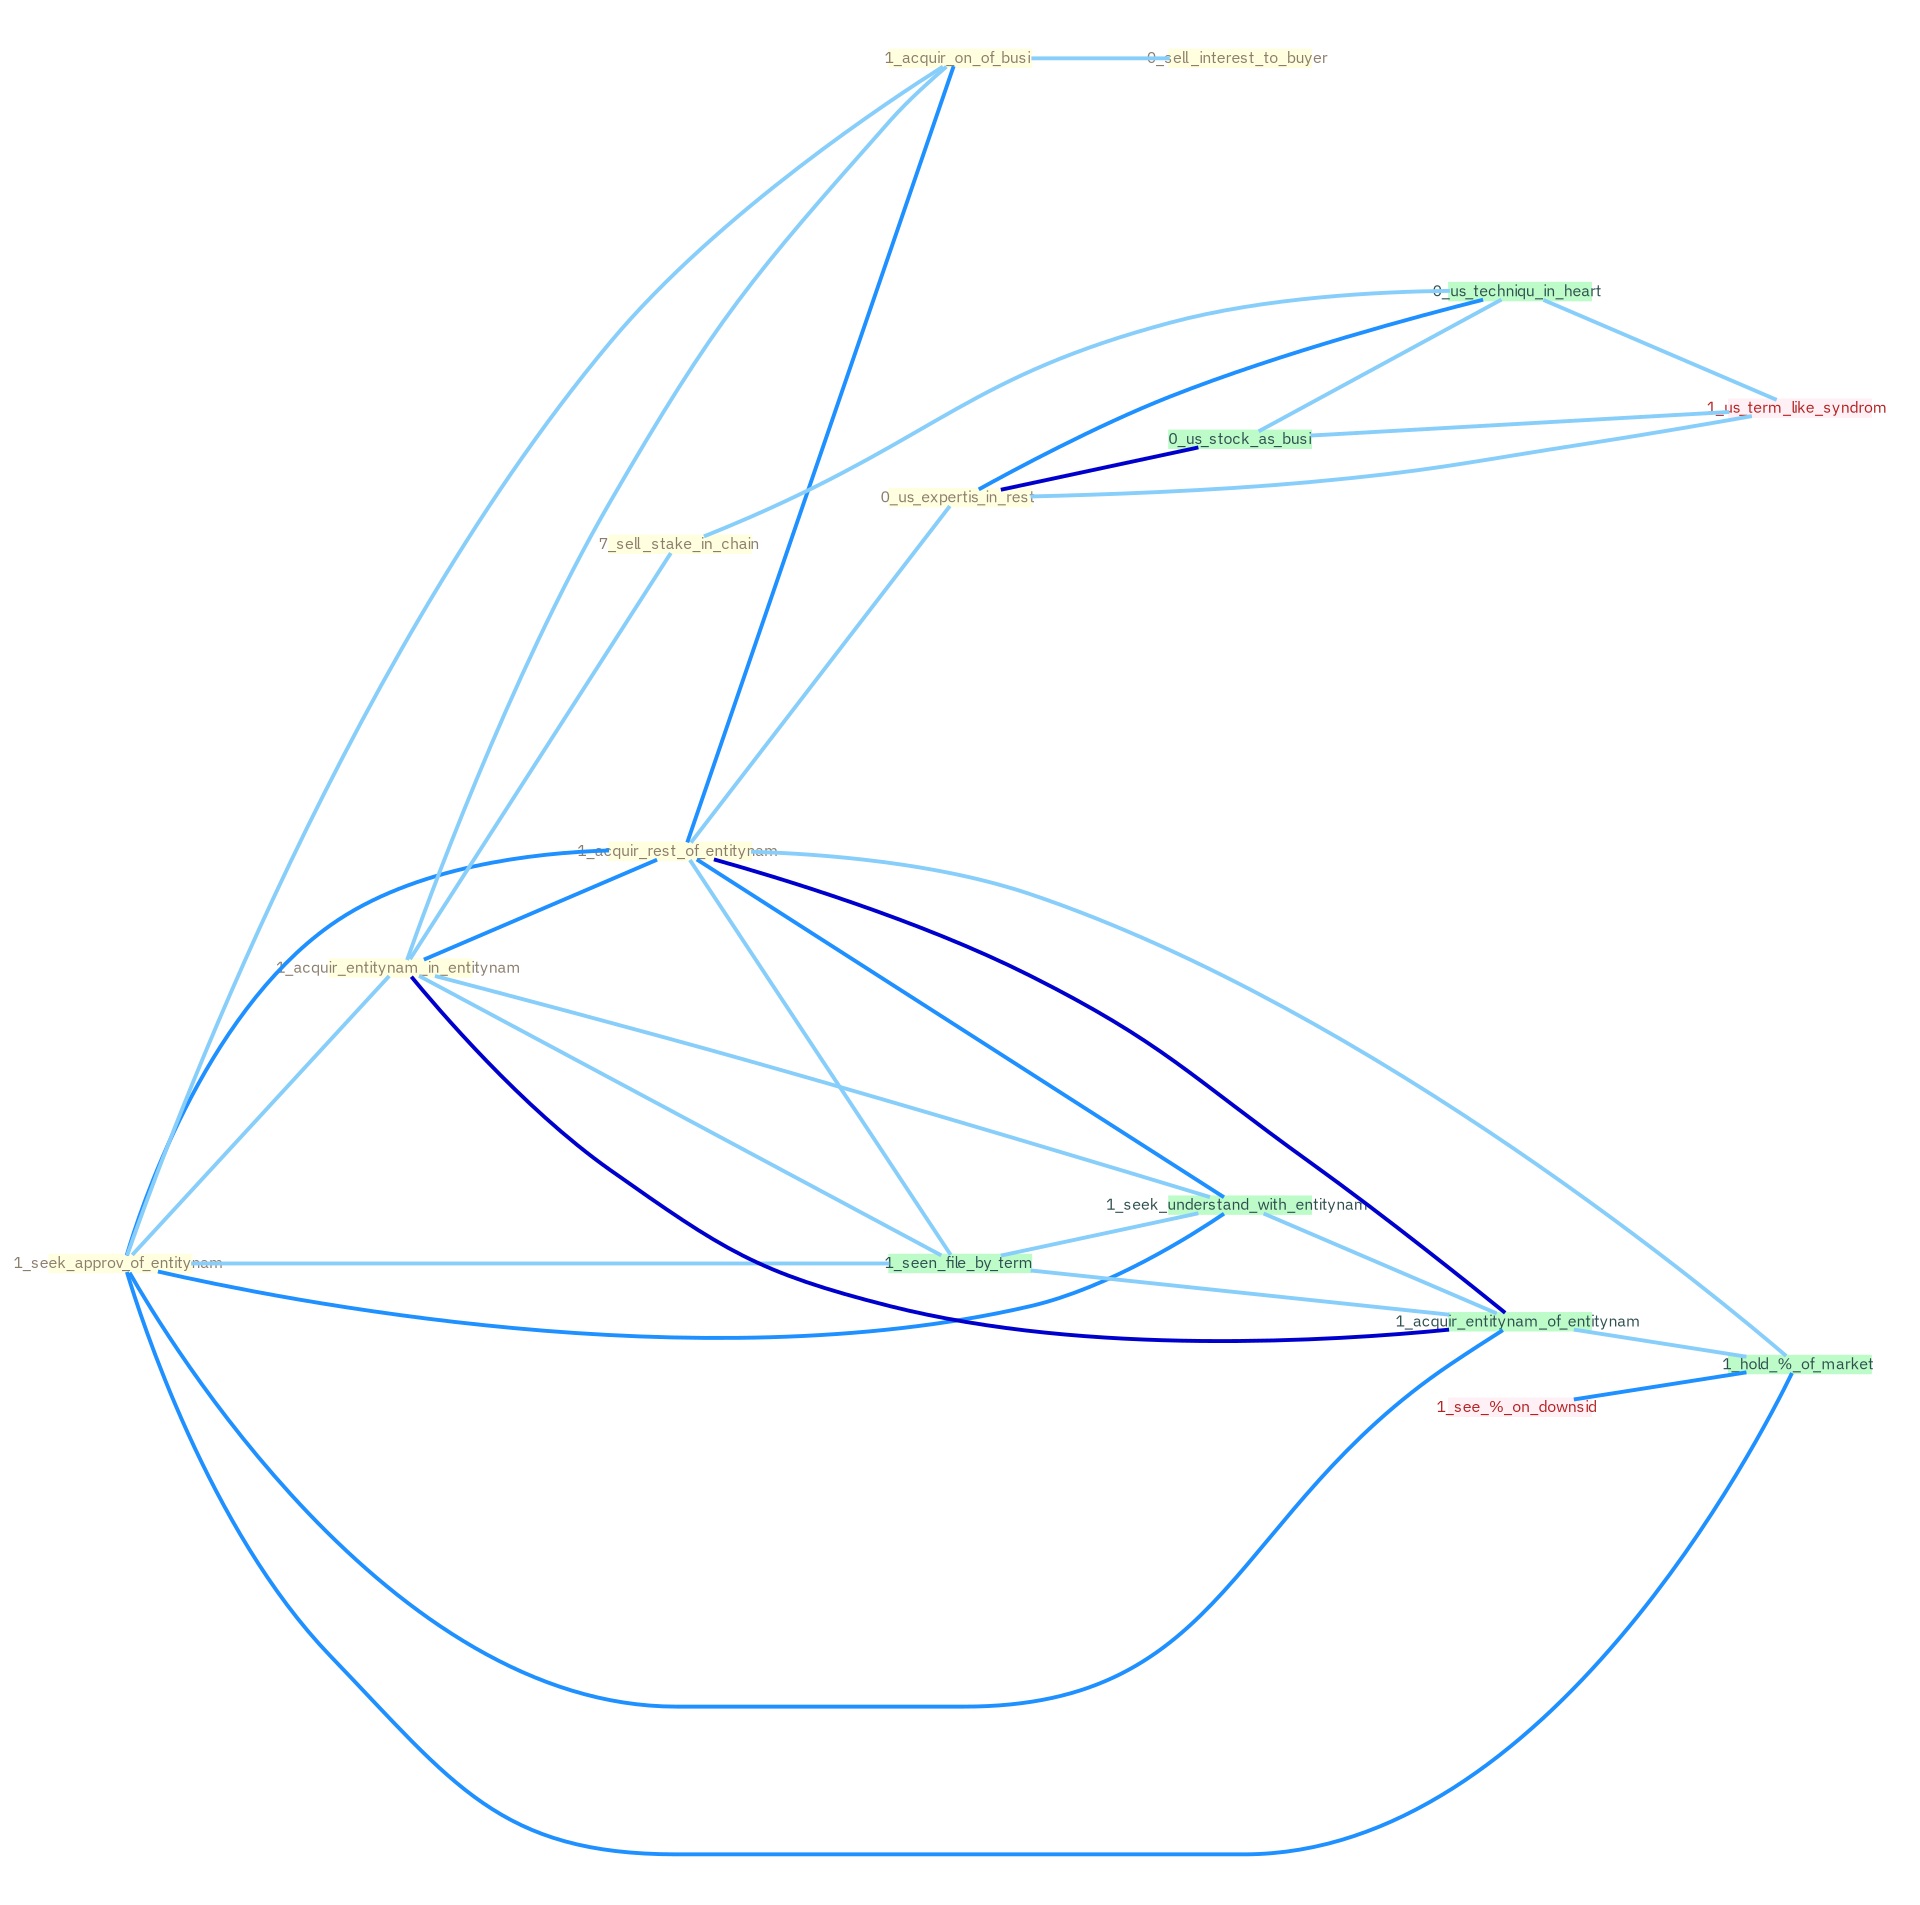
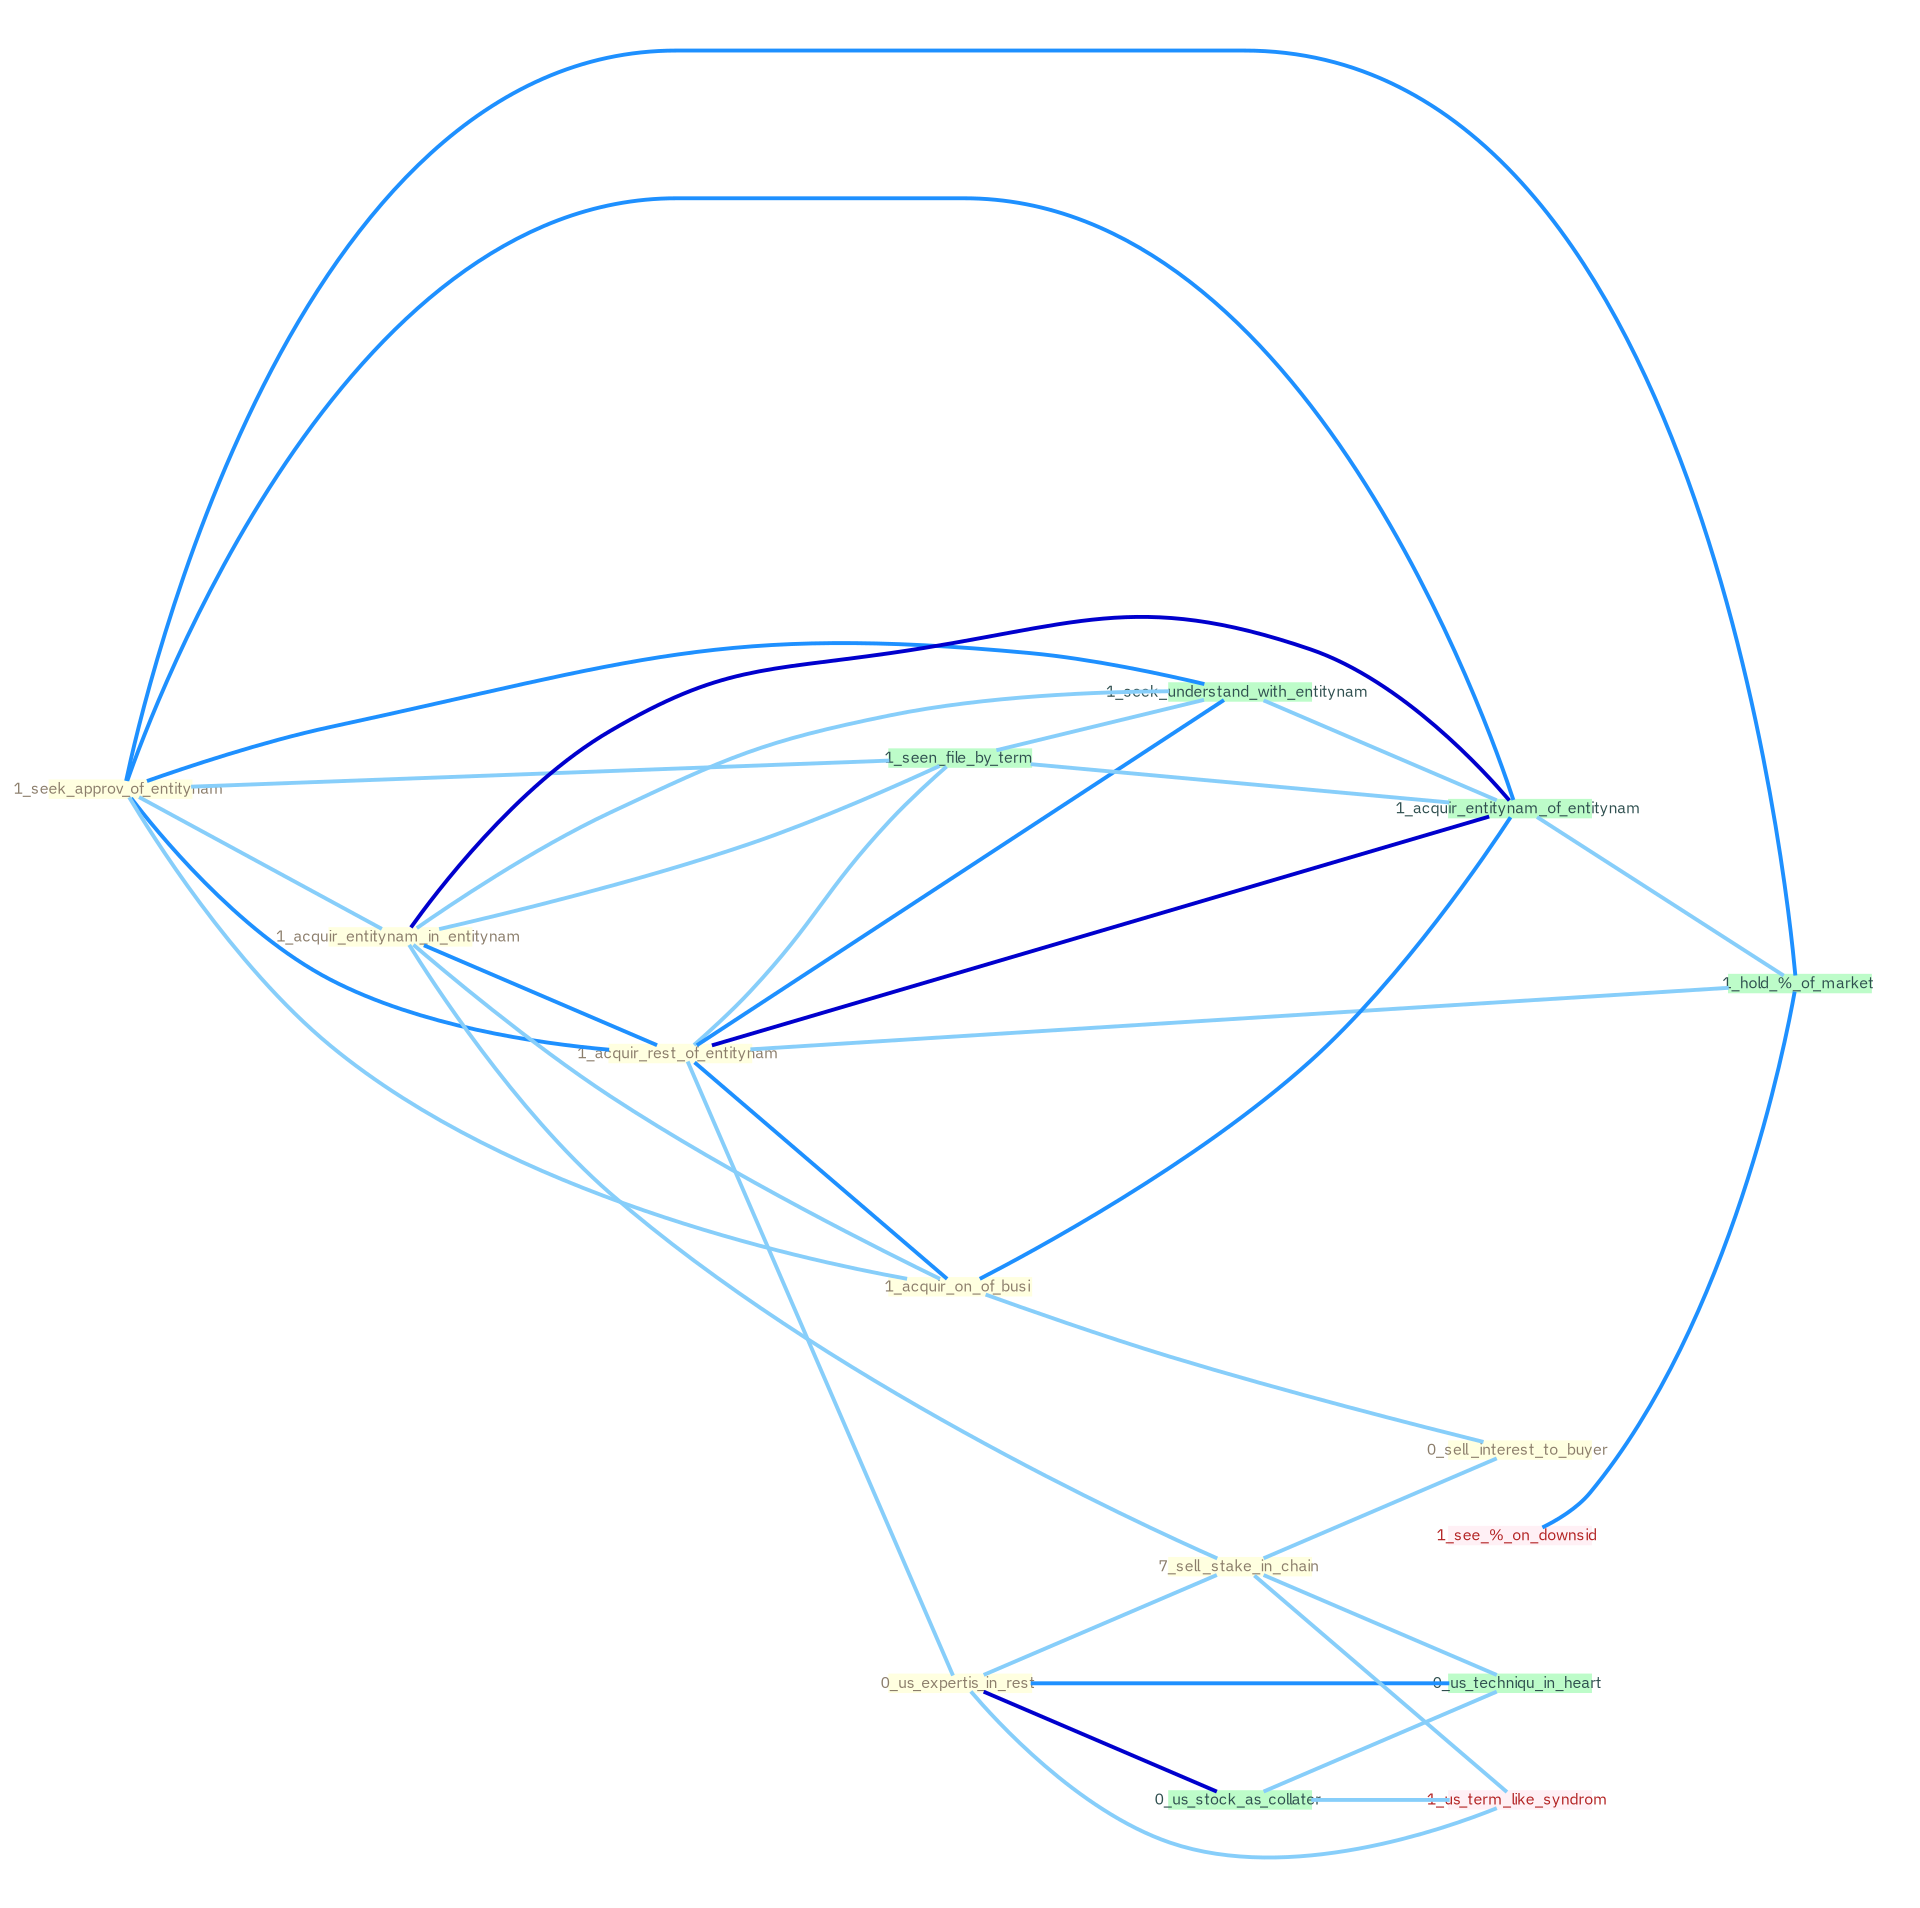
edge "0_us_techniqu_in_heart" -- "1_us_term_like_syndrom": now "7_sell_stake_in_chain" -- "1_us_term_like_syndrom"
node "0_us_stock_as_busi": label "0_us_stock_as_busi" -> "0_us_stock_as_collater"
edge "1_acquir_entitynam_of_entitynam" -- "1_acquir_on_of_busi": added
edge "0_sell_interest_to_buyer" -- "7_sell_stake_in_chain": added
edge "7_sell_stake_in_chain" -- "0_us_expertis_in_rest": added
